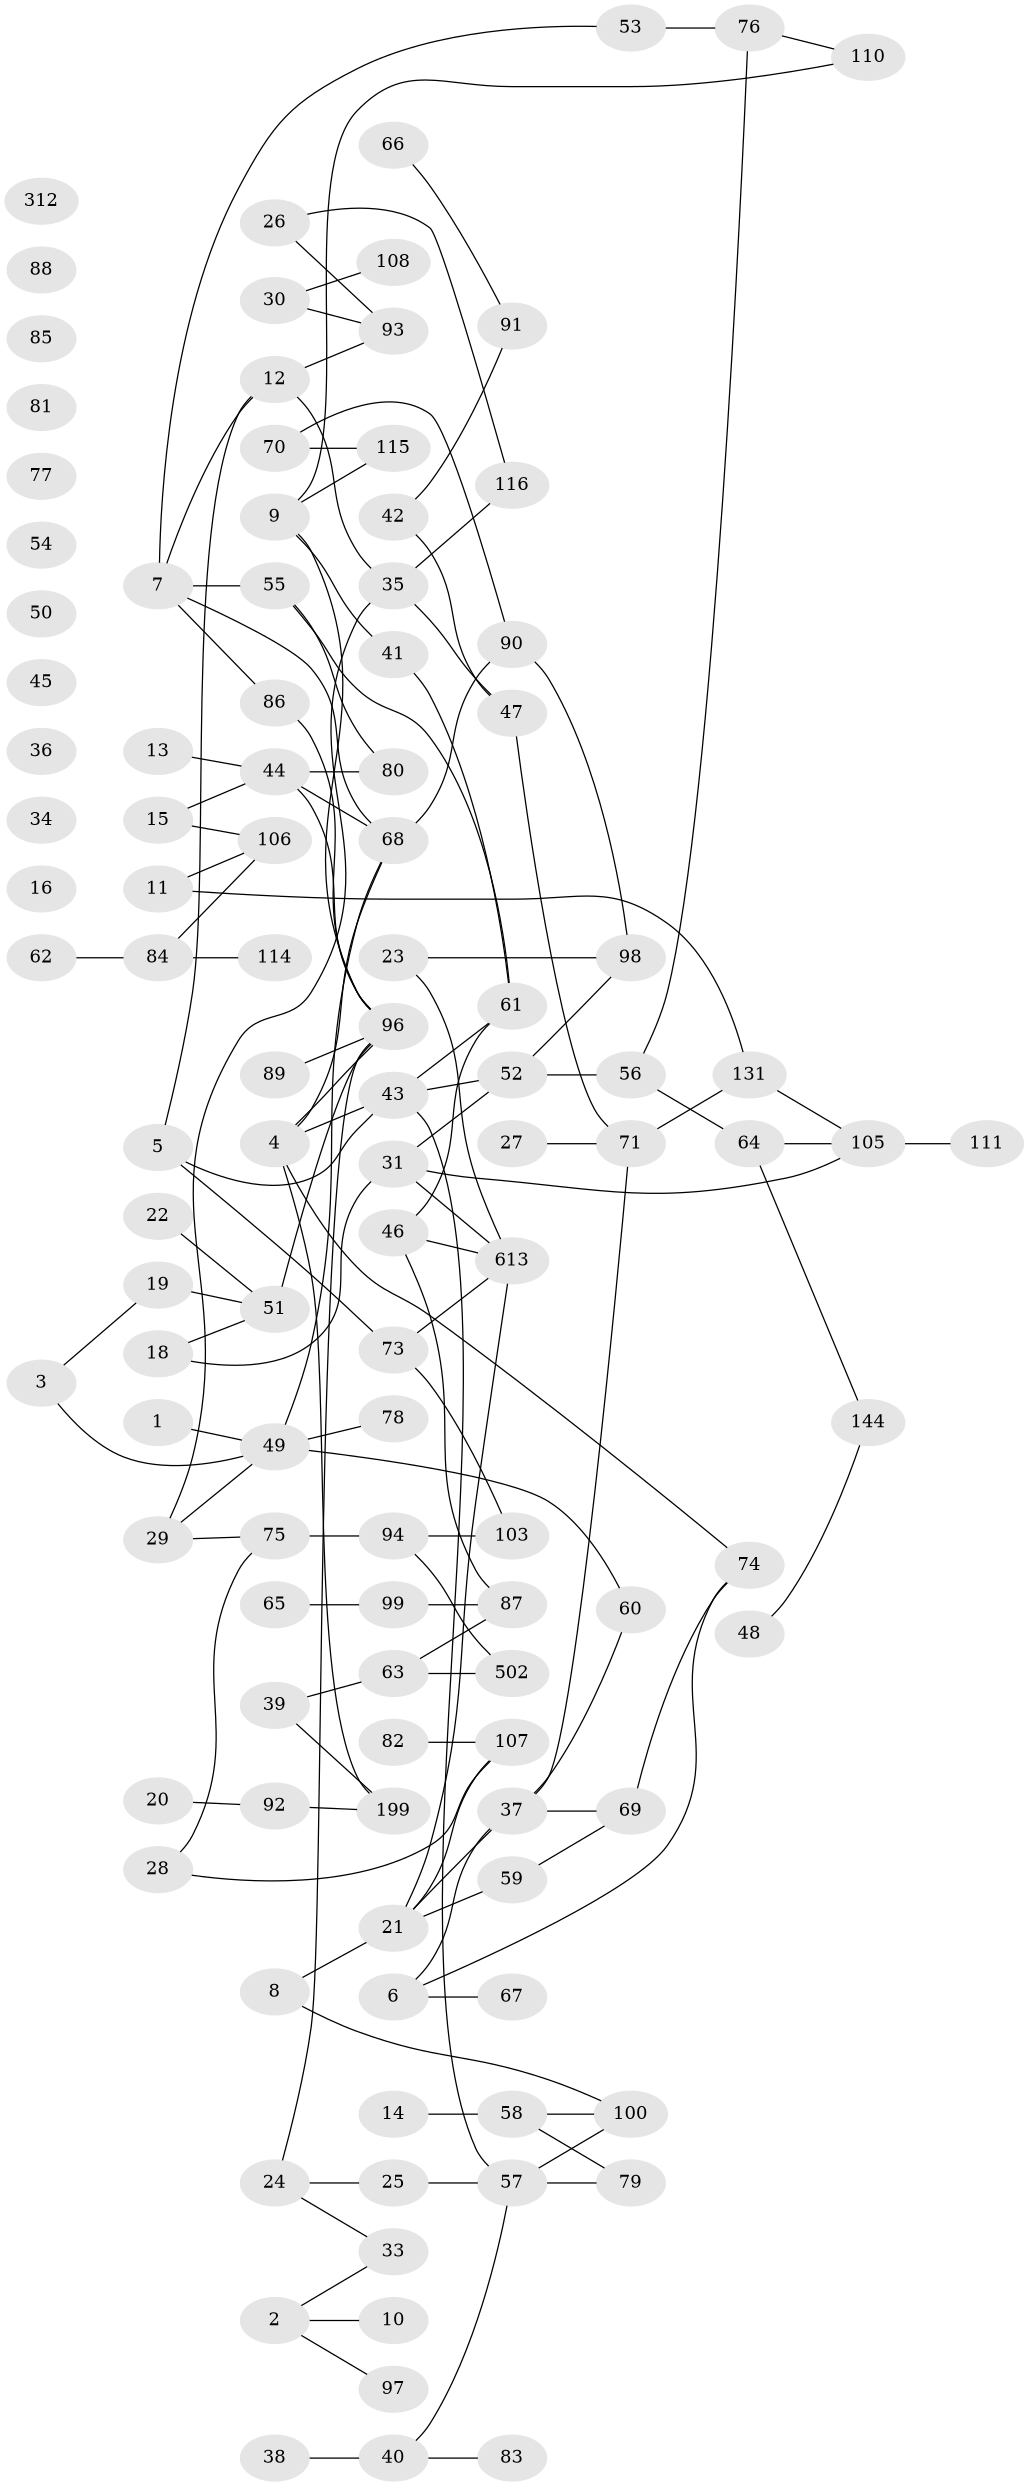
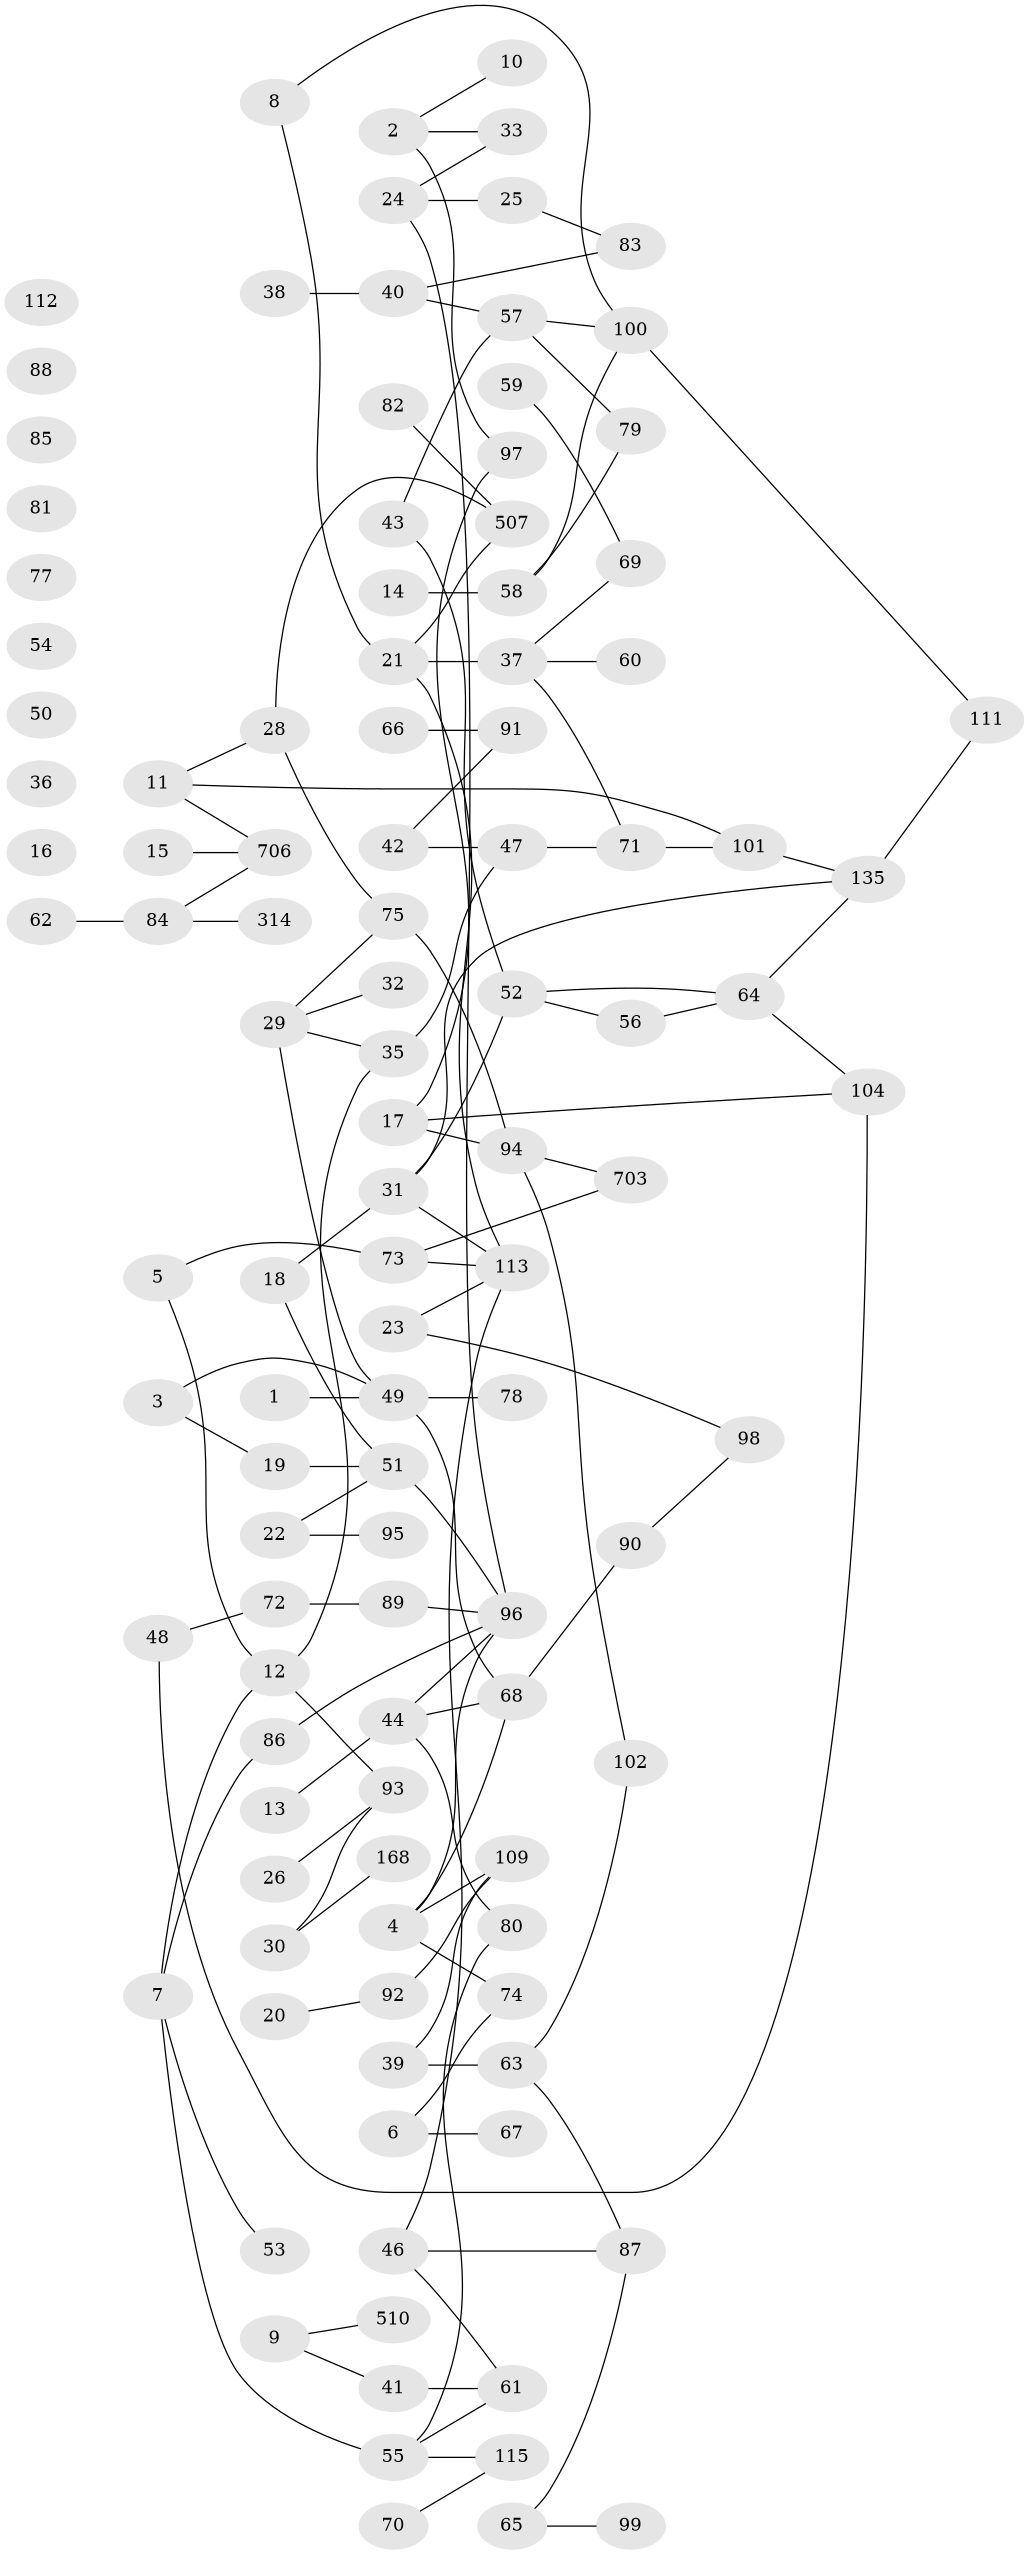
node "76": removed
node "110": label "110" -> "510"
node "312": label "312" -> "112"
node "108": label "108" -> "168"
edge "70" -- "90": removed
node "116": removed
edge "115" -- "9": now "115" -- "55"
edge "100" -- "111": added
edge "7" -- "68": removed
node "45": removed
edge "28" -- "11": added
edge "9" -- "96": removed
edge "44" -- "15": removed
node "34": removed
node "106": label "106" -> "706"
node "114": label "114" -> "314"
node "32": added
edge "98" -- "52": now "64" -- "52"
edge "61" -- "43": removed
node "131": label "131" -> "101"
node "17": added
edge "43" -- "4": removed
node "27": removed
node "105": label "105" -> "135"
edge "43" -- "5": removed
node "613": label "613" -> "113"
node "144": label "144" -> "104"
edge "49" -- "60": removed
node "95": added
node "103": label "103" -> "703"
node "72": added
edge "99" -- "87": now "65" -- "87"
node "502": label "502" -> "102"
edge "74" -- "69": removed
node "107": label "107" -> "507"
node "199": label "199" -> "109"
edge "37" -- "6": removed
edge "59" -- "21": removed
edge "25" -- "57": now "25" -- "83"
